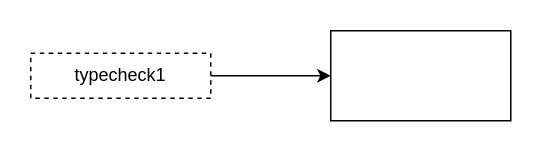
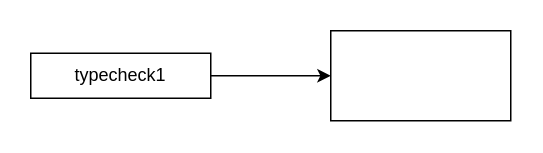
node "typecheck1": style dashed -> solid
